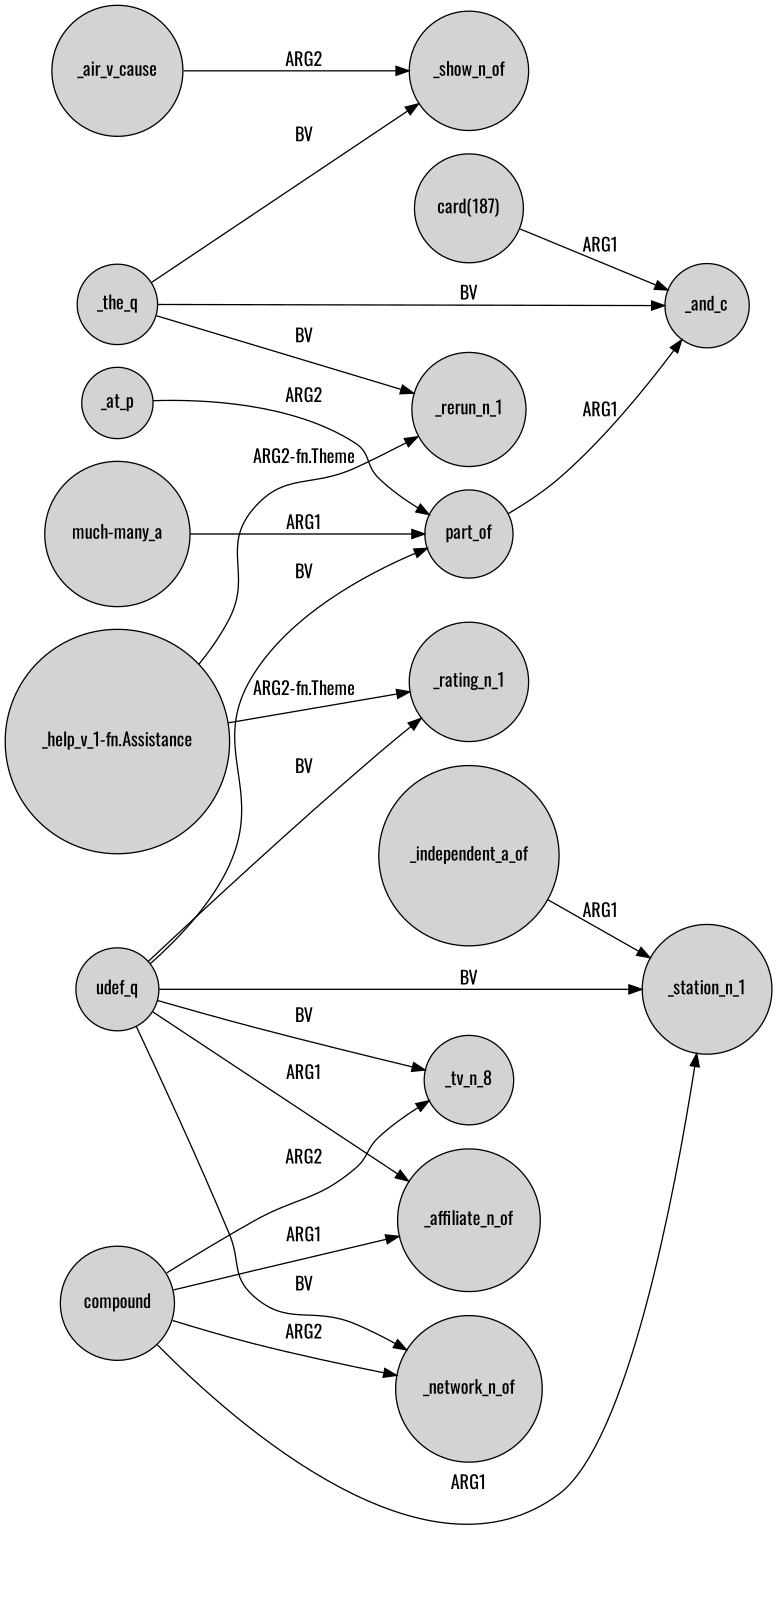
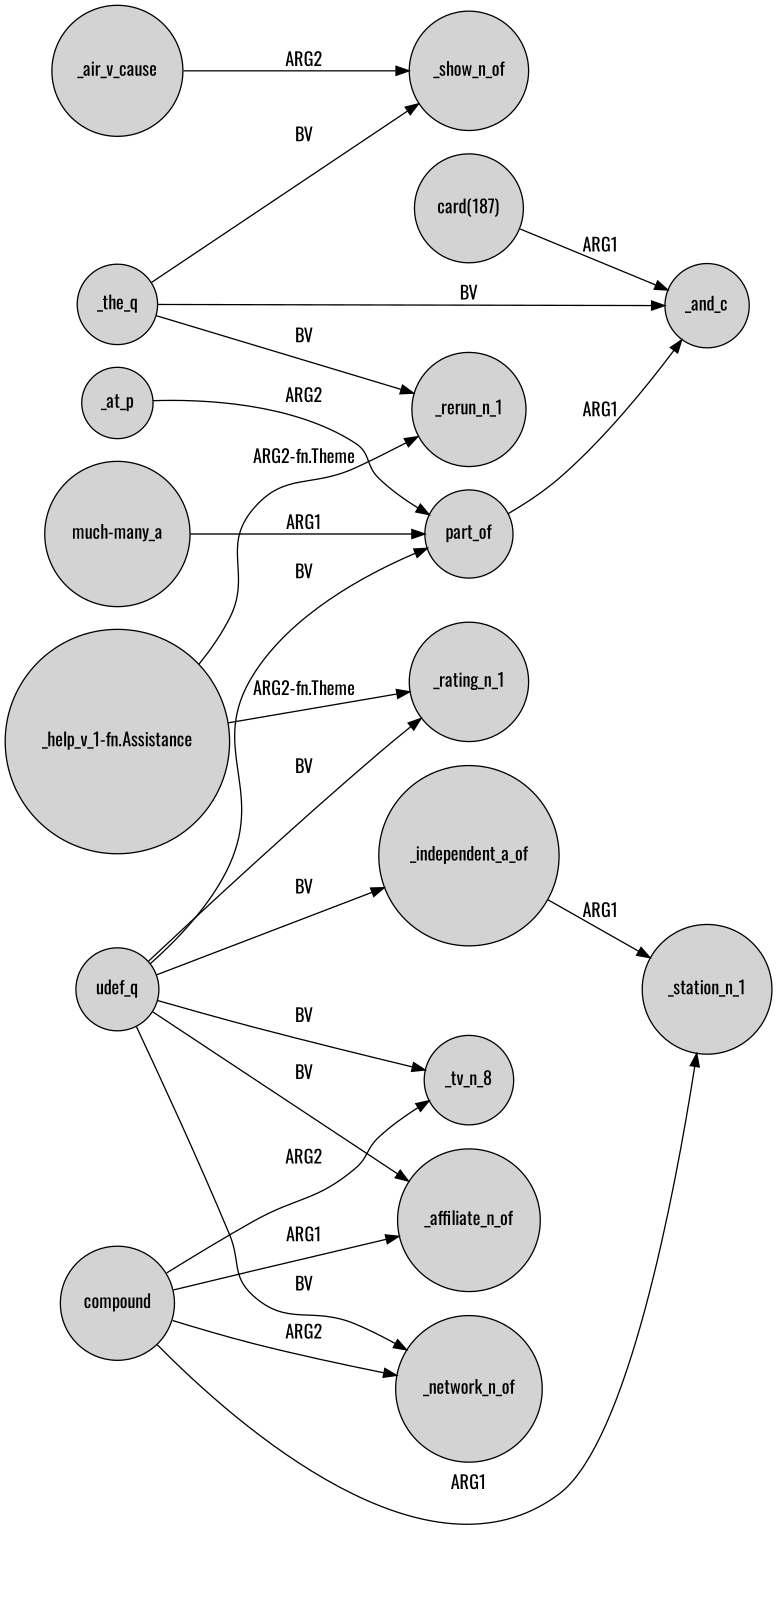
edge "udef_q" -> "_station_n_1": now "udef_q" -> "_independent_a_of"
edge "udef_q" -> "_affiliate_n_of": label "ARG1" -> "BV"
